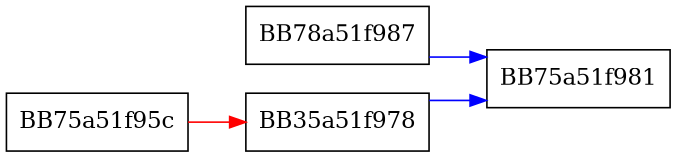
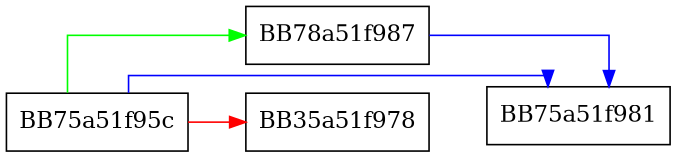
edge "BB75a51f95c" -> "BB78a51f987": added
edge "BB35a51f978" -> "BB75a51f981": now "BB75a51f95c" -> "BB75a51f981"
